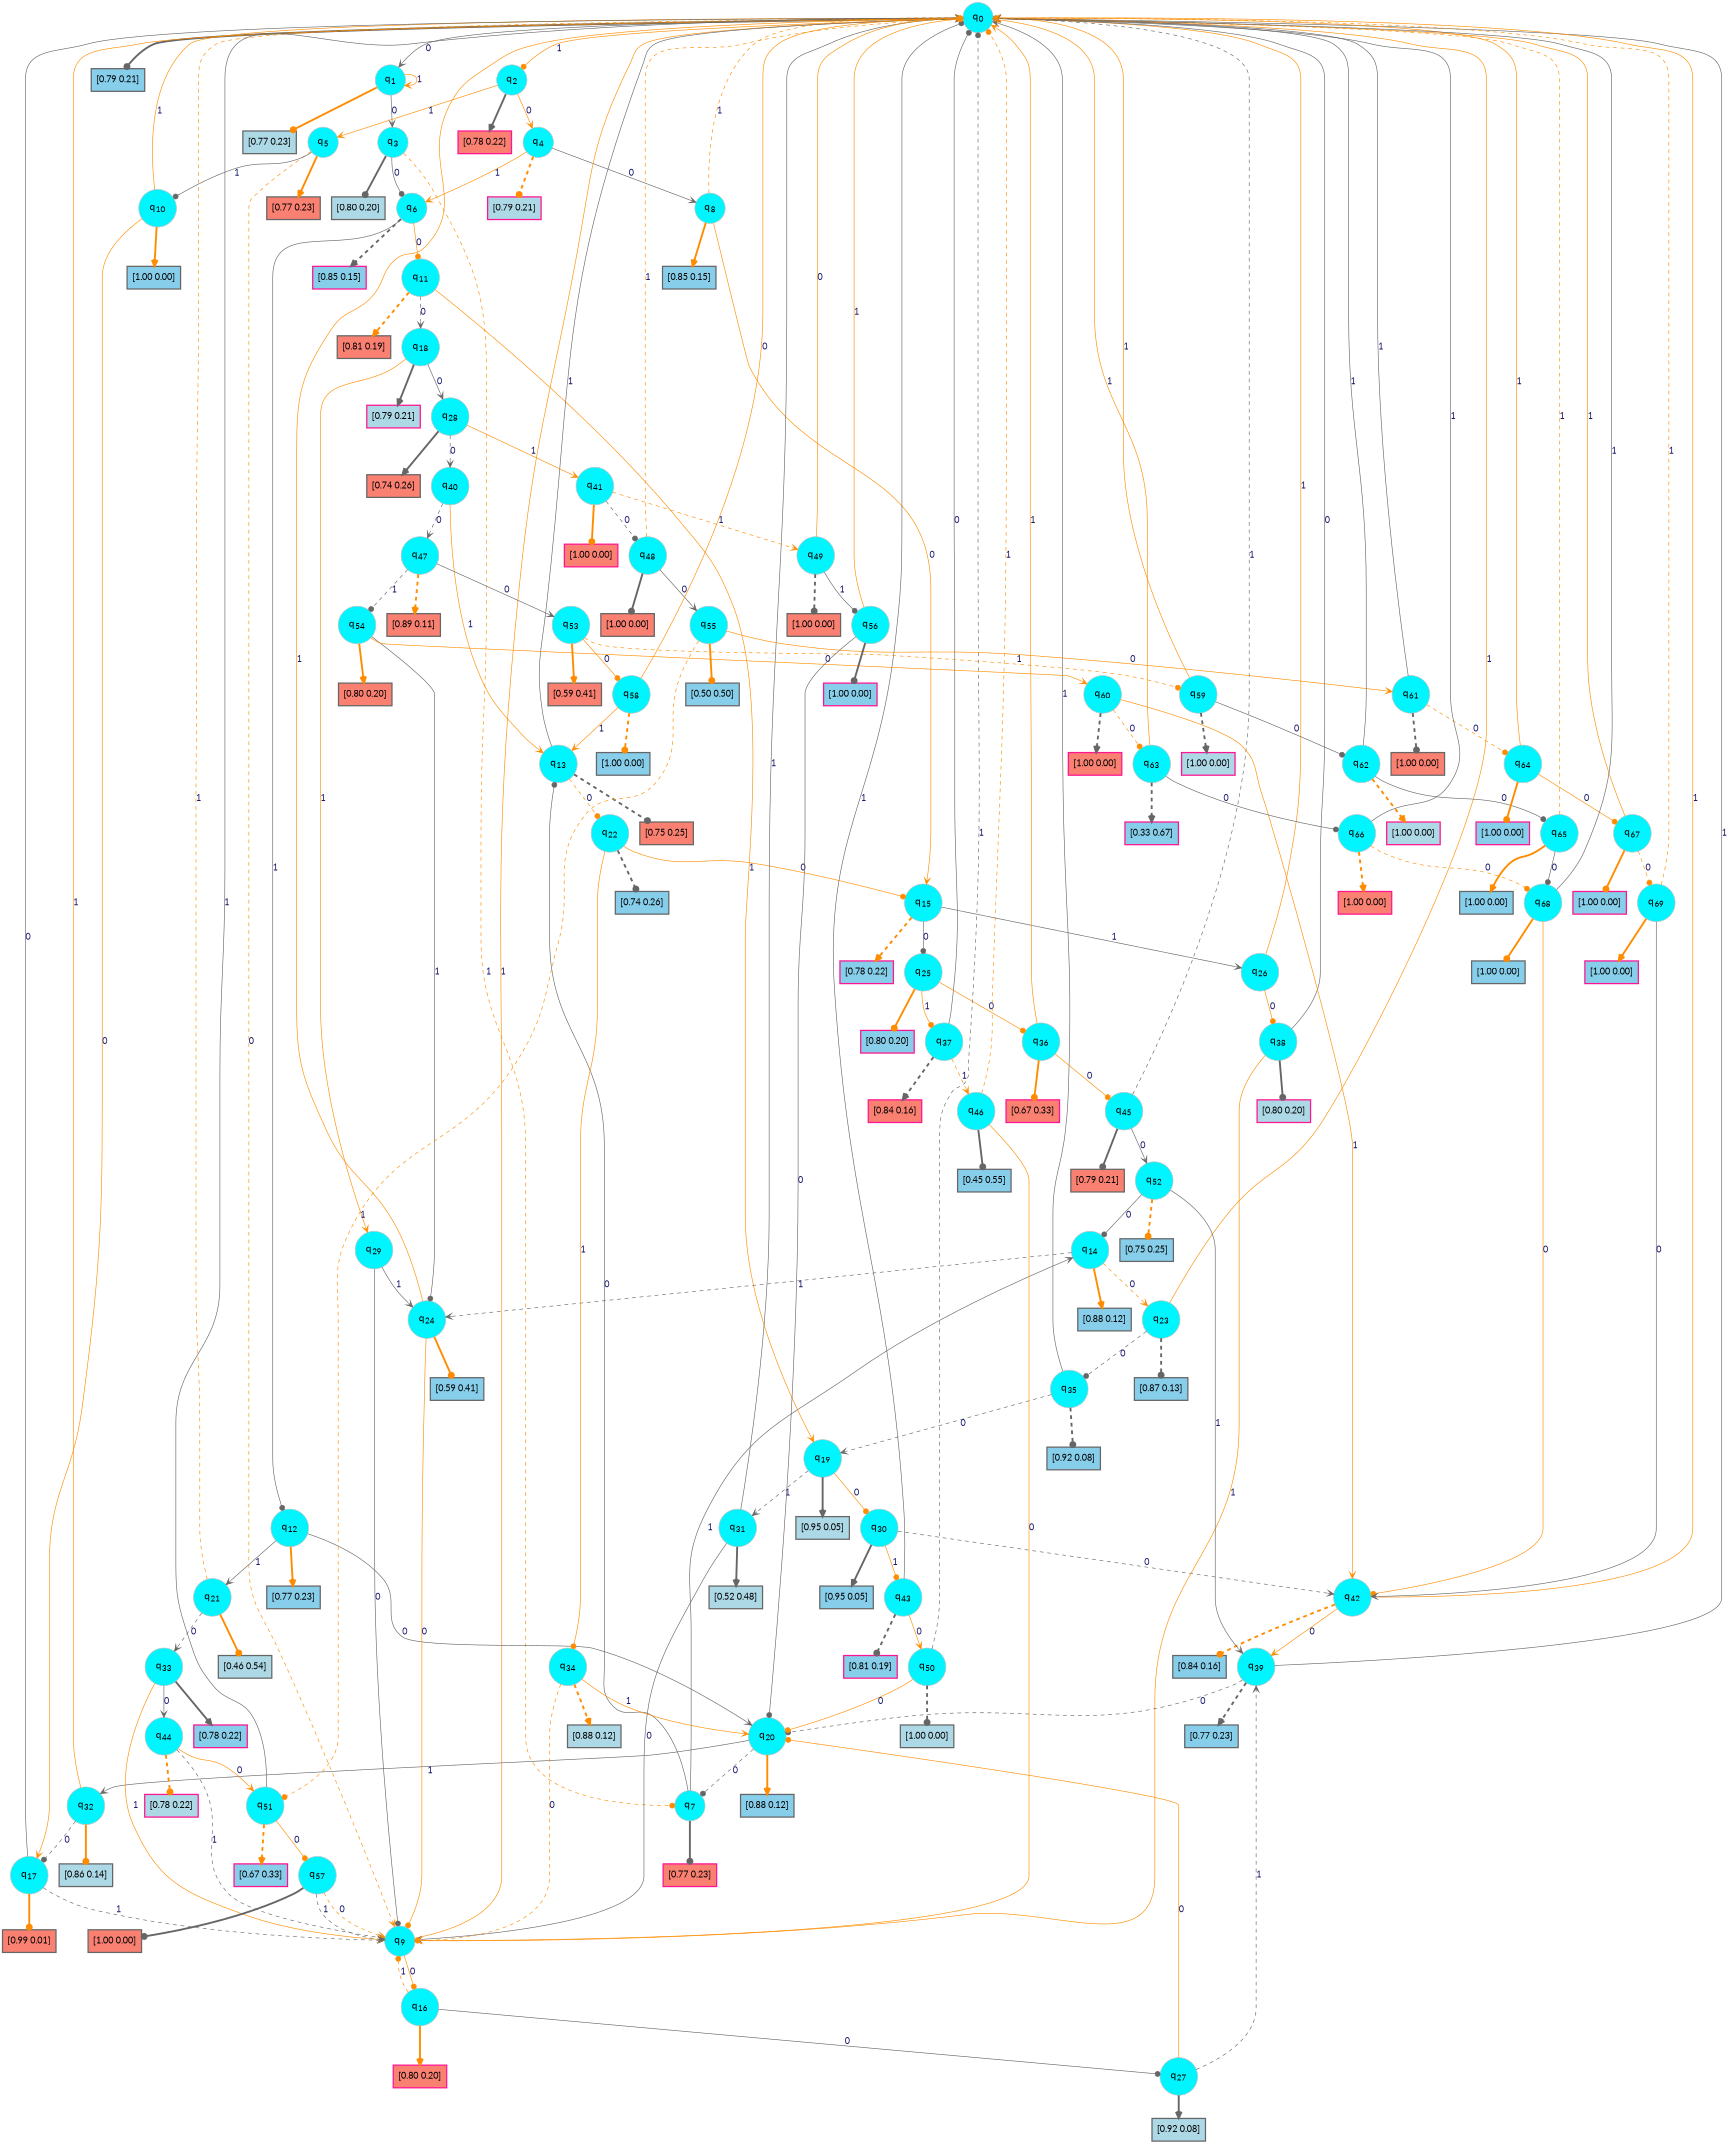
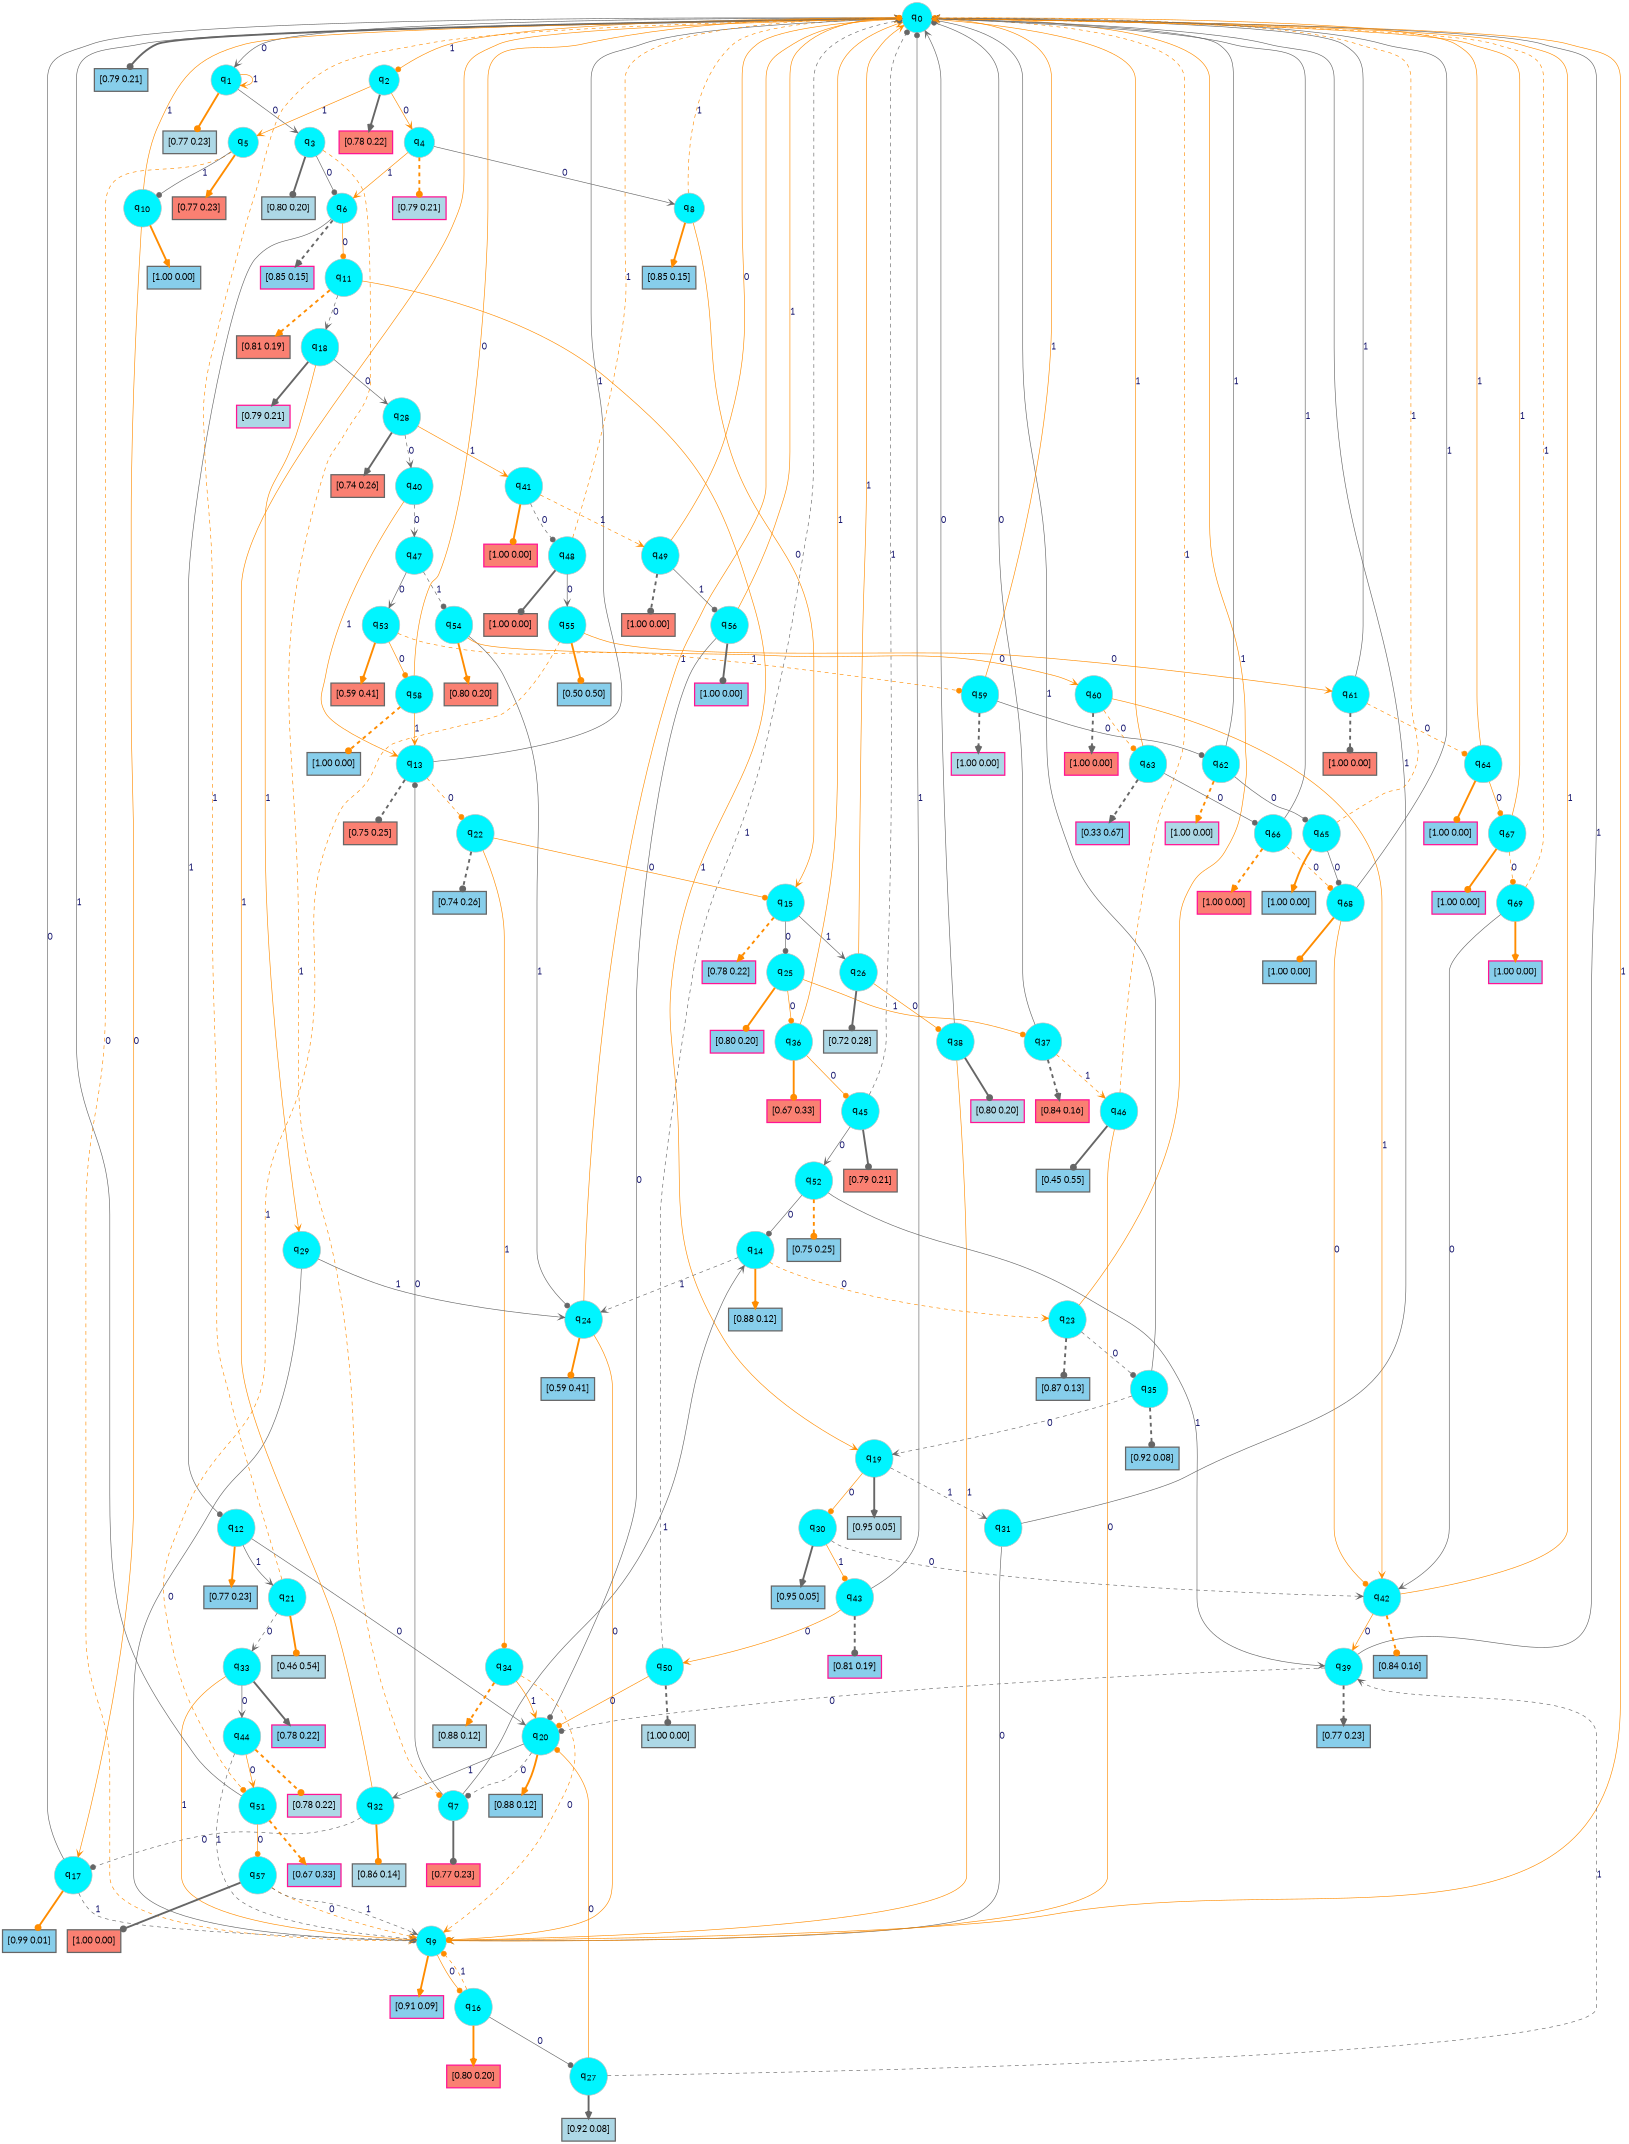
node "[0.89 0.11]": removed
node "[0.72 0.28]": added
node "[0.52 0.48]": removed
node "[0.99 0.01]": fillcolor salmon -> skyblue
node "[0.91 0.09]": added
